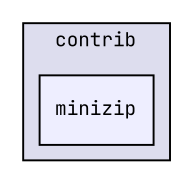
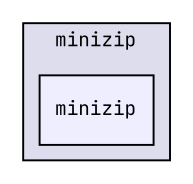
cluster "contrib": label "contrib" -> "minizip"
